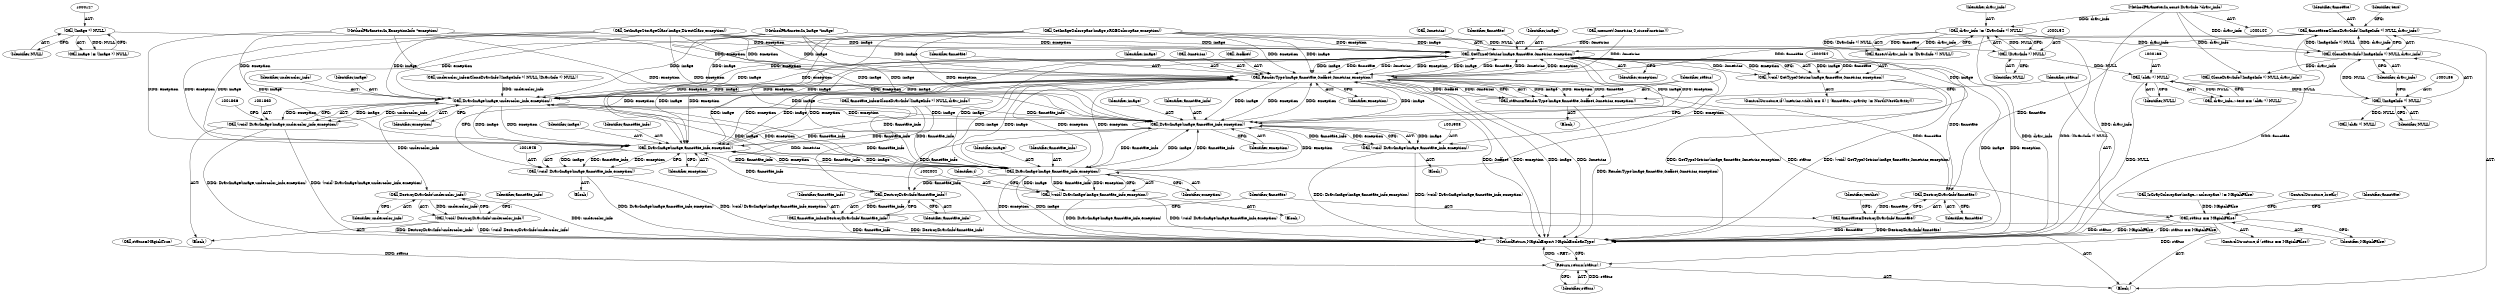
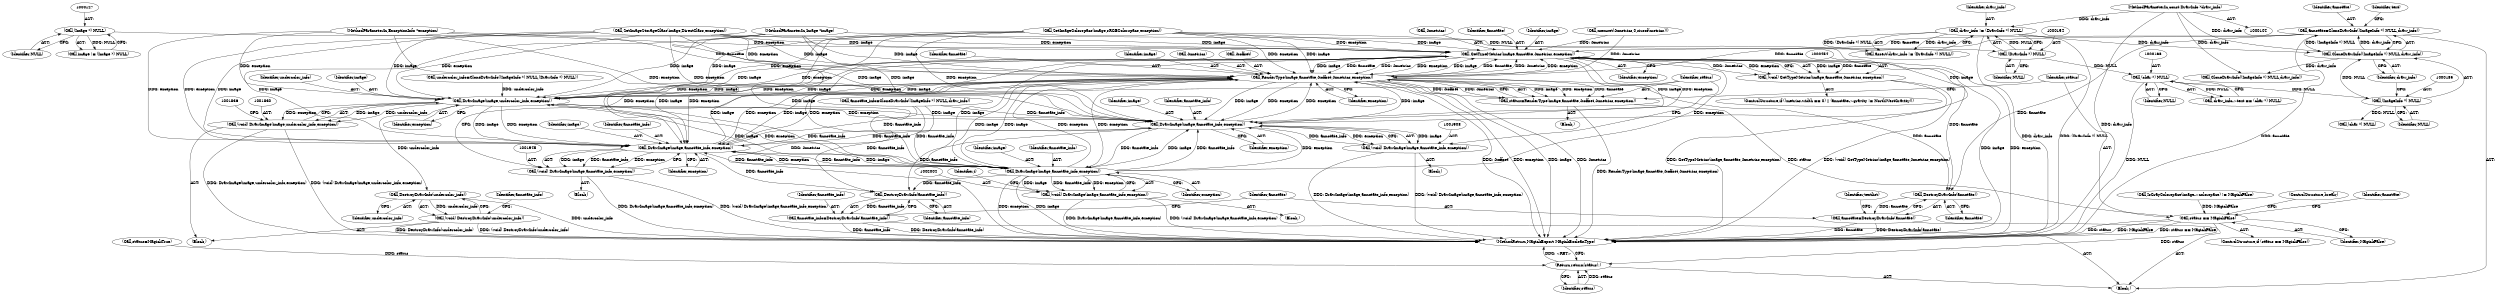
edge "(MethodParameterIn,ExceptionInfo *exception)" -> "(Call,RenderType(image,annotate,&offset,&metrics,exception))": label "DDG: exception" -> "DDG: annotate"
